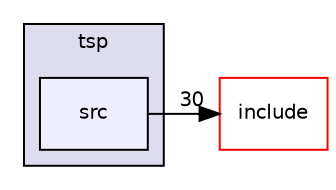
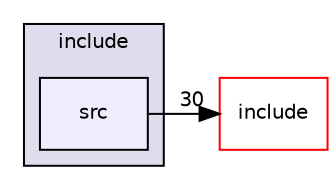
cluster "tsp": label "tsp" -> "include"
